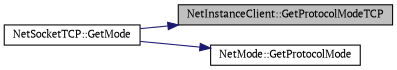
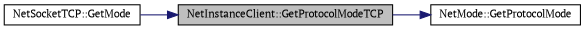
edge "NetSocketTCP::GetMode" -> "NetMode::GetProtocolMode": now "NetInstanceClient::GetProtocolModeTCP" -> "NetMode::GetProtocolMode"
